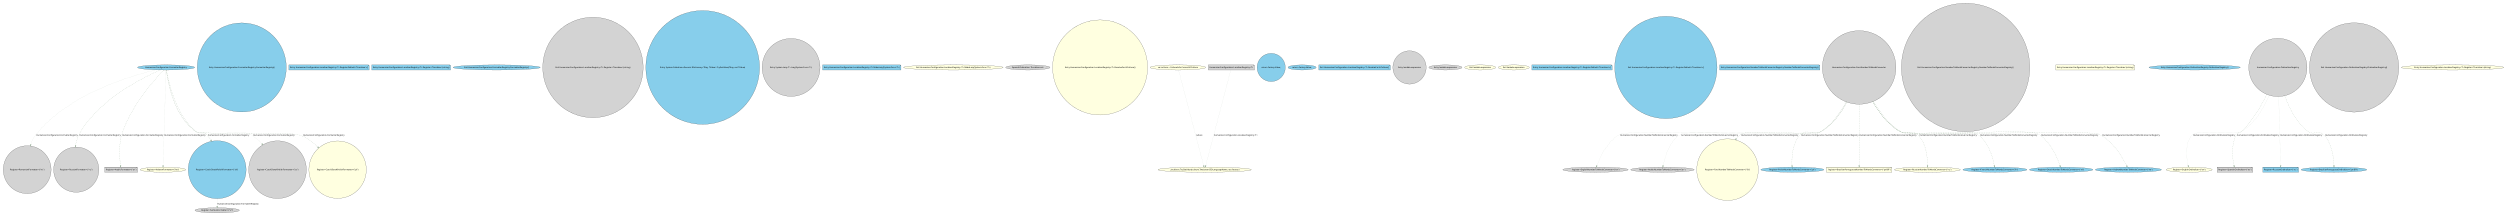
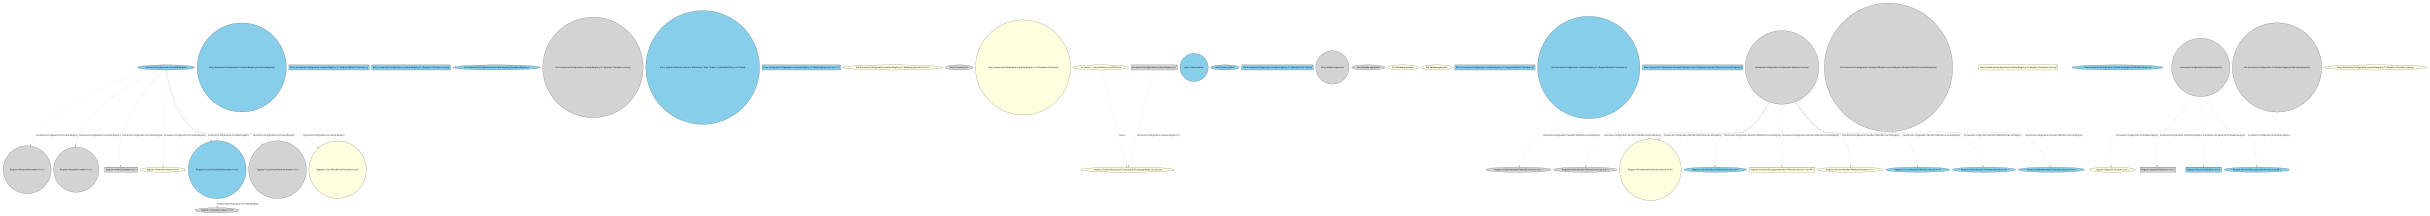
node "Entry System.Lazy<T>.Lazy(System.Func<T>)": removed
node "SpanishOrdinalizer TLocaliser.cstr": label "SpanishOrdinalizer TLocaliser.cstr" -> "Entry TLocaliser.cstr"
